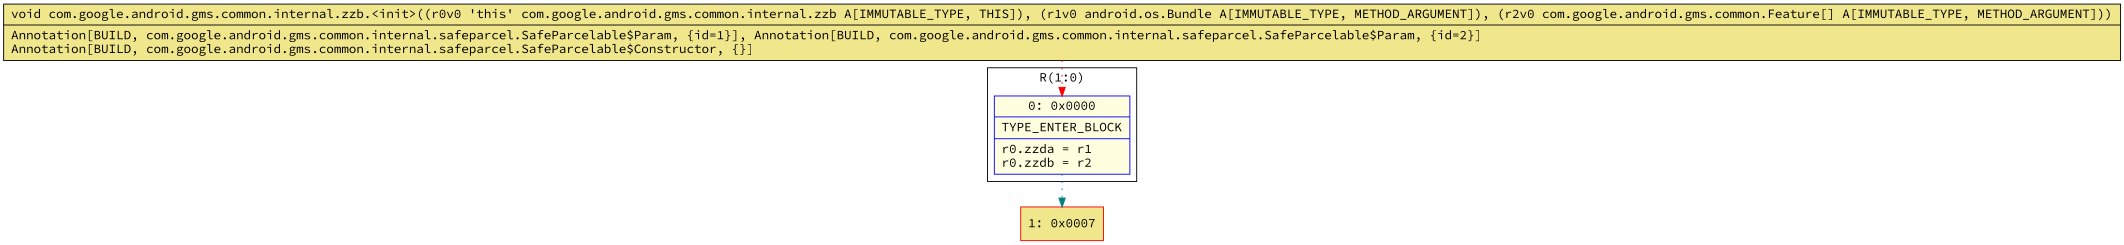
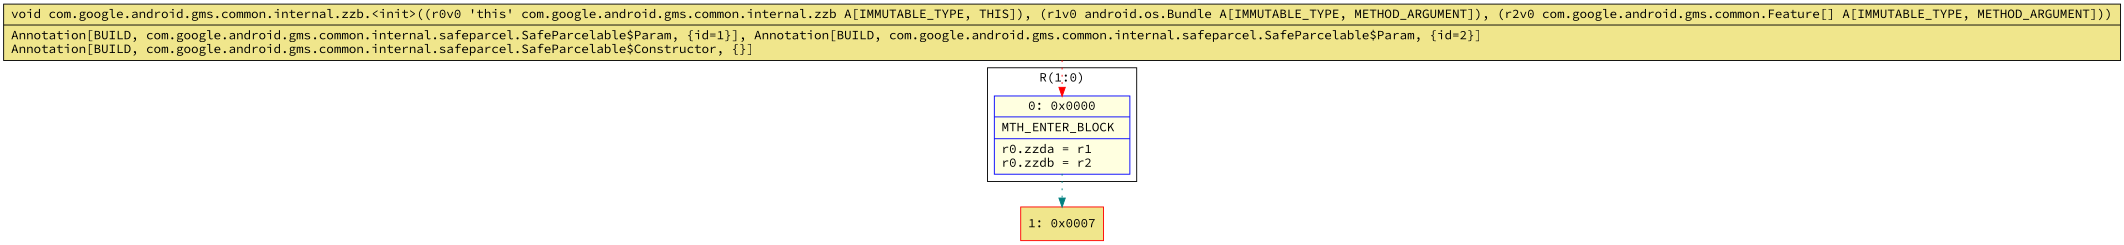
node "0: 0x0000": text "TYPE_ENTER_BLOCK" -> "MTH_ENTER_BLOCK"
